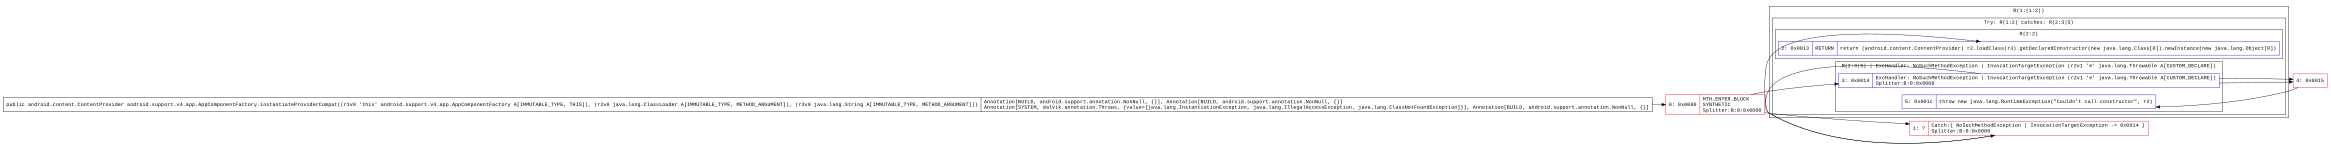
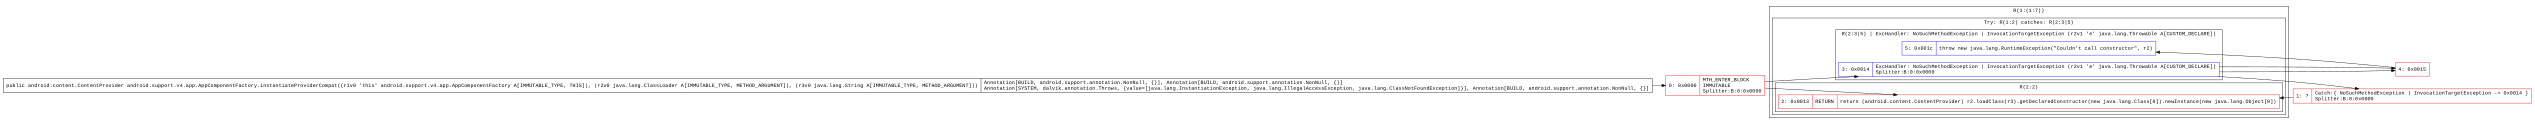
cluster "R(1:(1:2))": label "R(1:(1:2))" -> "R(1:(1:7))"
node "2: 0x0013": color blue -> red
node "0: 0x0000": text "SYNTHETIC" -> "IMMUTABLE"
edge "0: 0x0000" -> "1: ?": now "0: 0x0000" -> "2: 0x0013"
